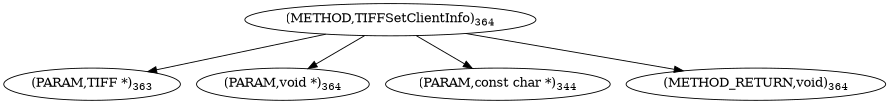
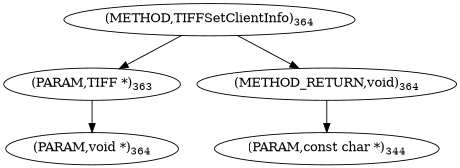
edge "(METHOD,TIFFSetClientInfo)" -> "(PARAM,void *)": now "(PARAM,TIFF *)" -> "(PARAM,void *)"
edge "(METHOD,TIFFSetClientInfo)" -> "(PARAM,const char *)": now "(METHOD_RETURN,void)" -> "(PARAM,const char *)"
